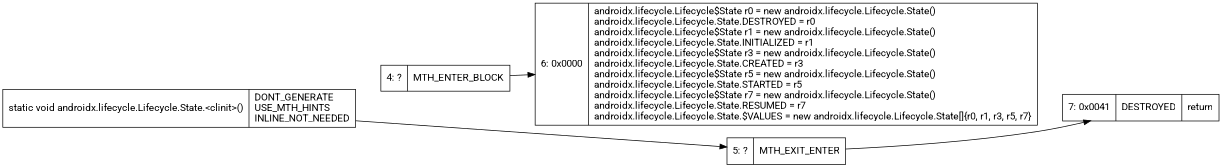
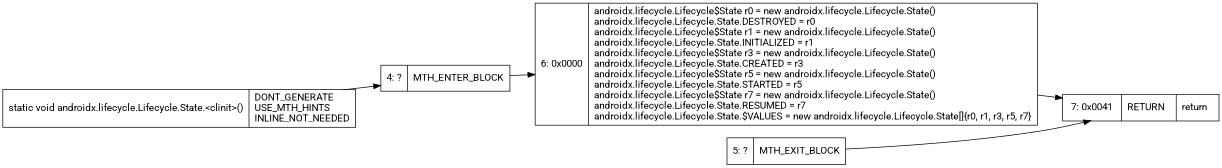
edge "6: 0x0000" -> "7: 0x0041": added
node "7: 0x0041": text "DESTROYED" -> "RETURN"
edge "static void androidx.lifecycle.Lifecycle.State.<clinit>()" -> "5: ?": now "static void androidx.lifecycle.Lifecycle.State.<clinit>()" -> "4: ?"
node "5: ?": text "MTH_EXIT_ENTER" -> "MTH_EXIT_BLOCK"
